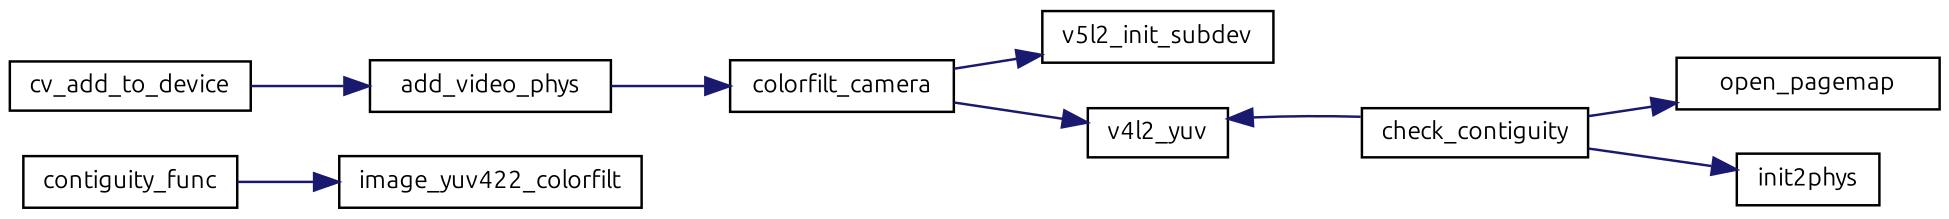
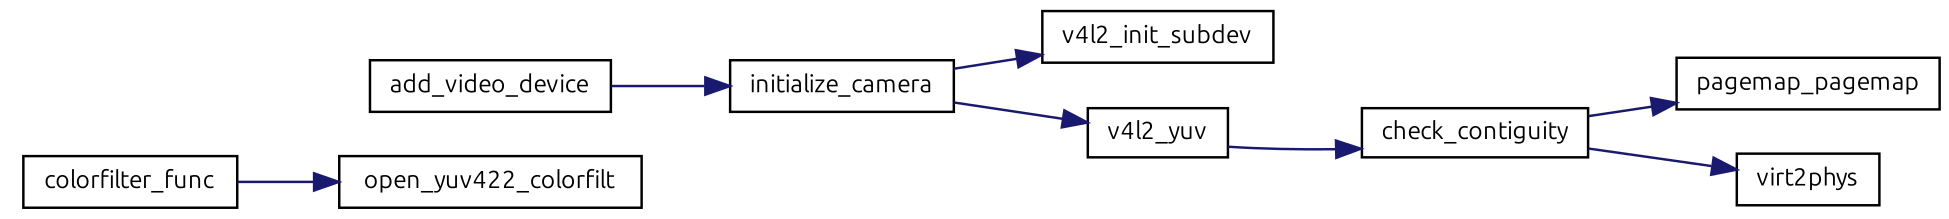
node "v5l2_init_subdev": label "v5l2_init_subdev" -> "v4l2_init_subdev"
node "open_pagemap": label "open_pagemap" -> "pagemap_pagemap"
node "cv_add_to_device": removed
node "add_video_phys": label "add_video_phys" -> "add_video_device"
node "colorfilt_camera": label "colorfilt_camera" -> "initialize_camera"
edge "check_contiguity" -> "v4l2_yuv": reversed
node "init2phys": label "init2phys" -> "virt2phys"
node "contiguity_func": label "contiguity_func" -> "colorfilter_func"
node "image_yuv422_colorfilt": label "image_yuv422_colorfilt" -> "open_yuv422_colorfilt"
